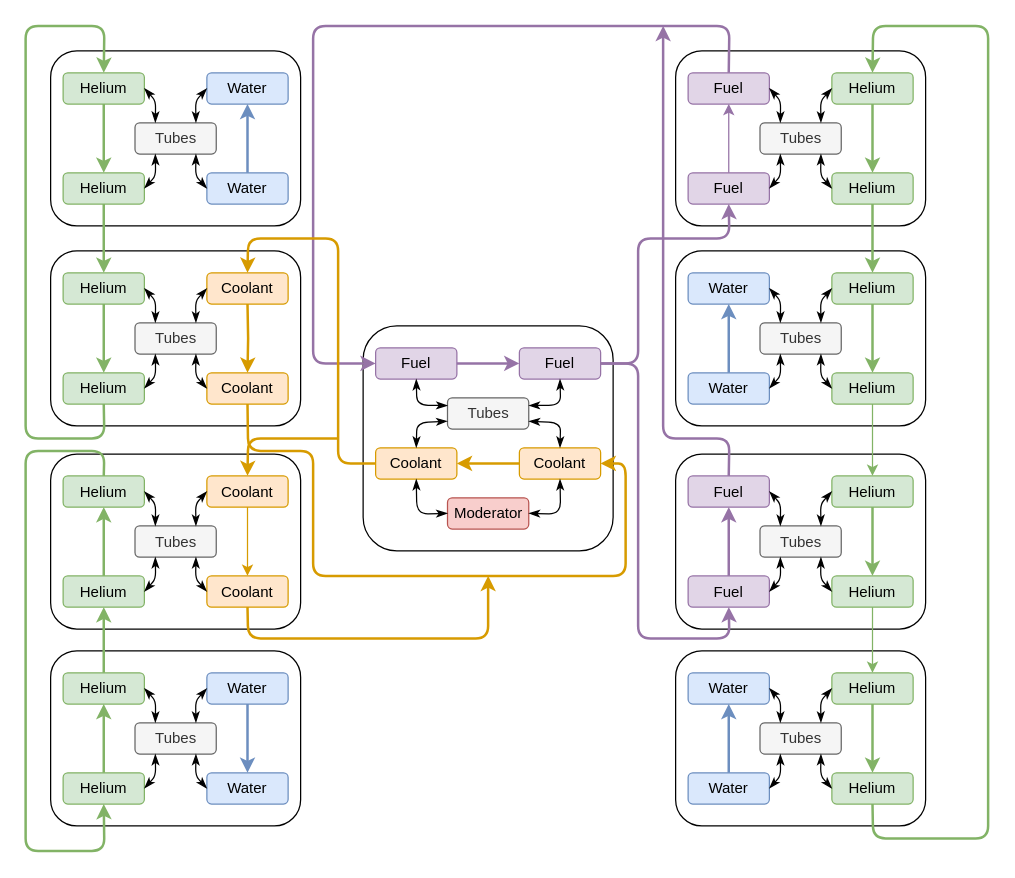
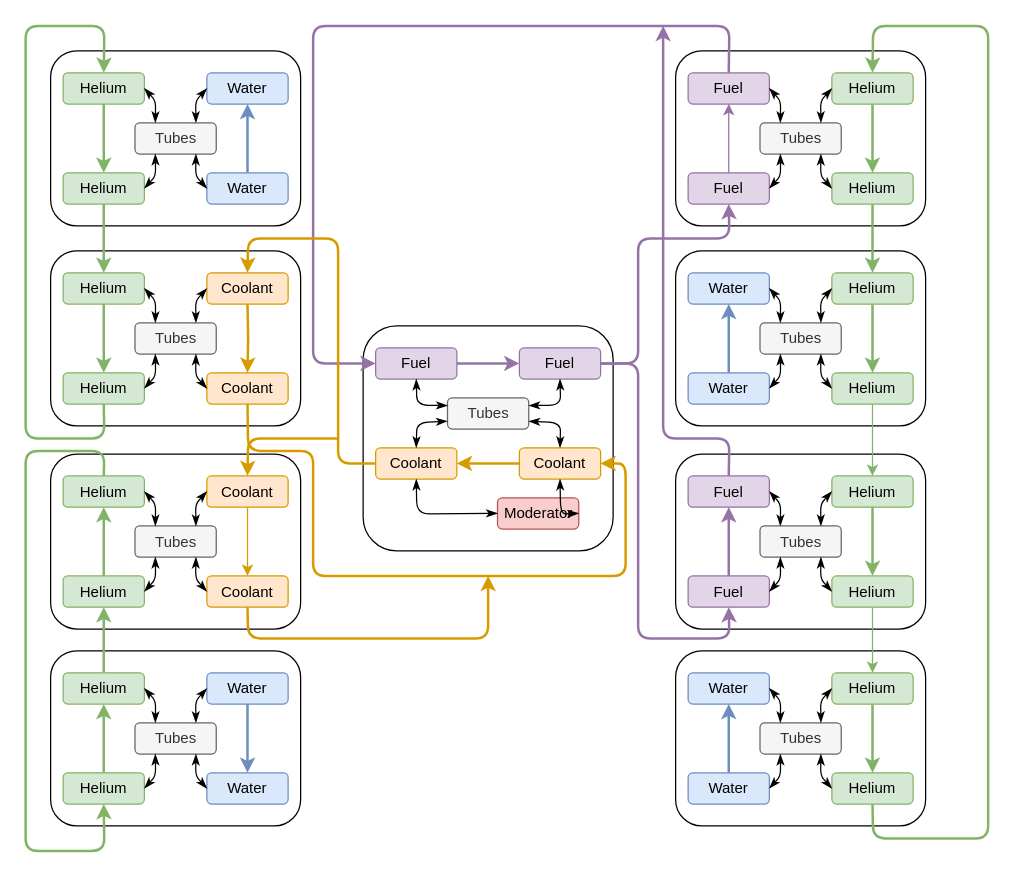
node "Moderator": moved (488, 513) -> (538, 513)
